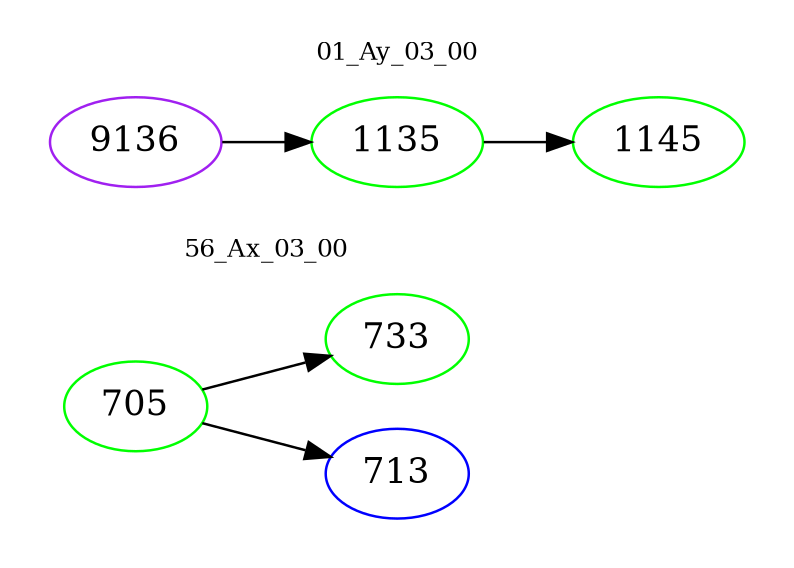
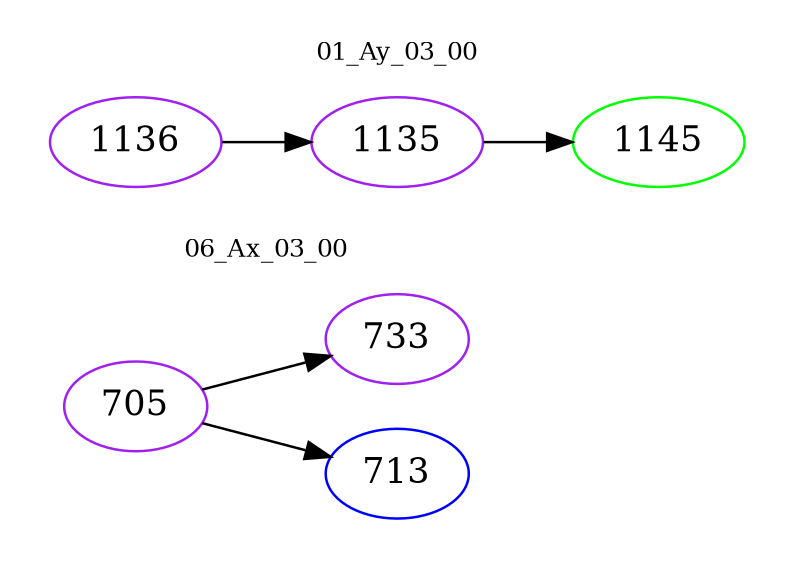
node "9136": label "9136" -> "1136"
node "1135": color green -> purple
cluster "56_Ax_03_00": label "56_Ax_03_00" -> "06_Ax_03_00"
node "733": color green -> purple
node "705": color green -> purple
